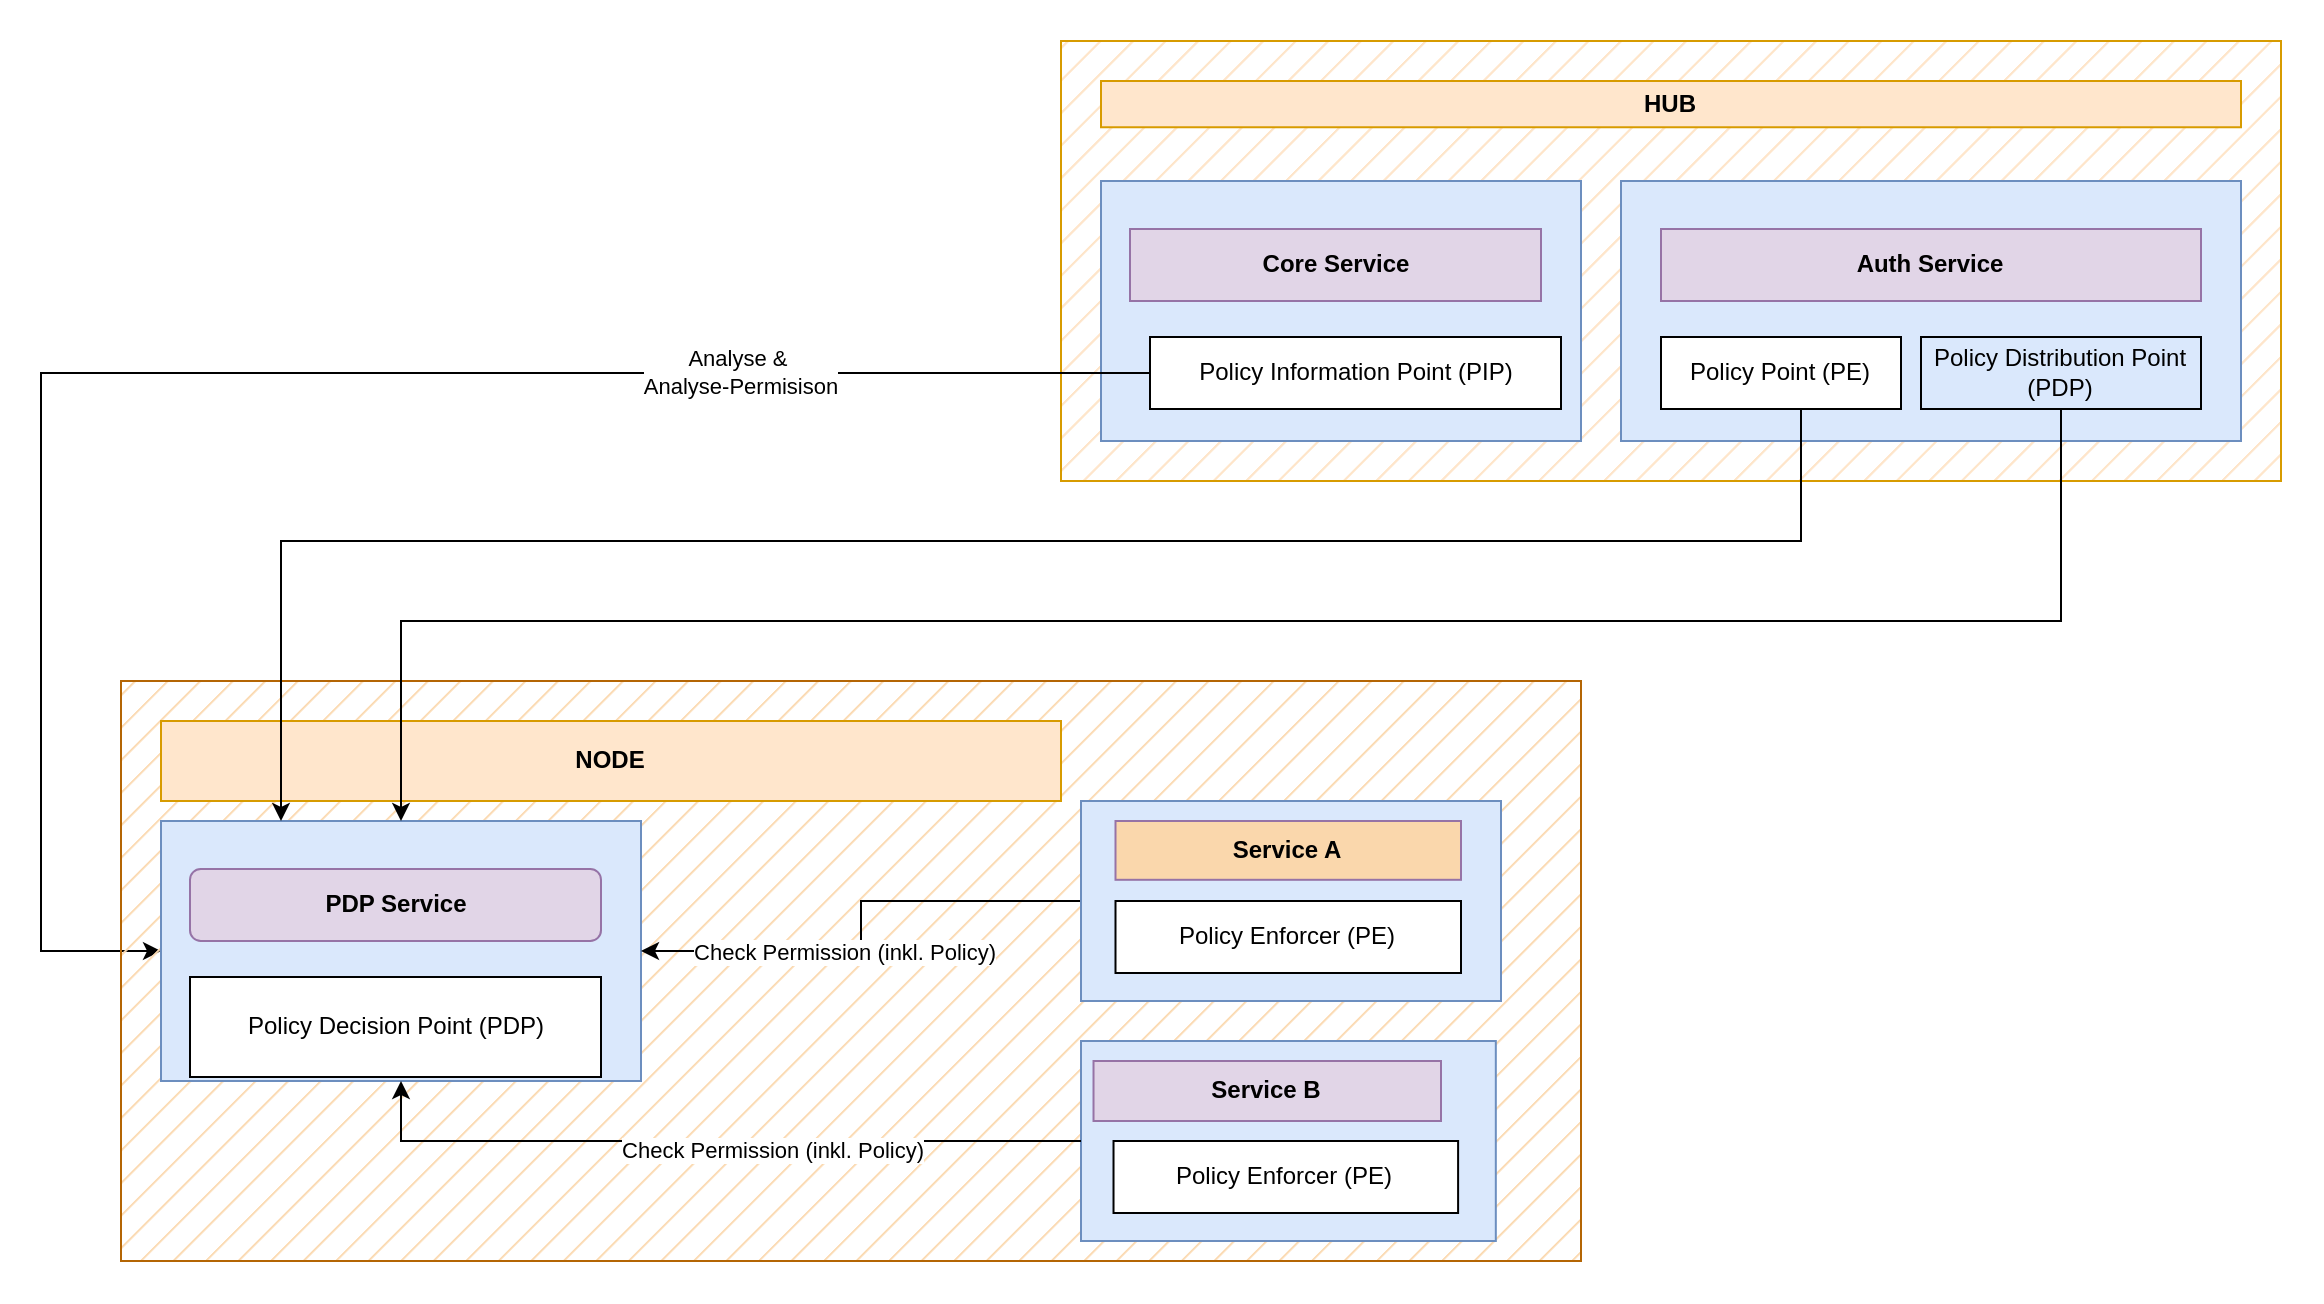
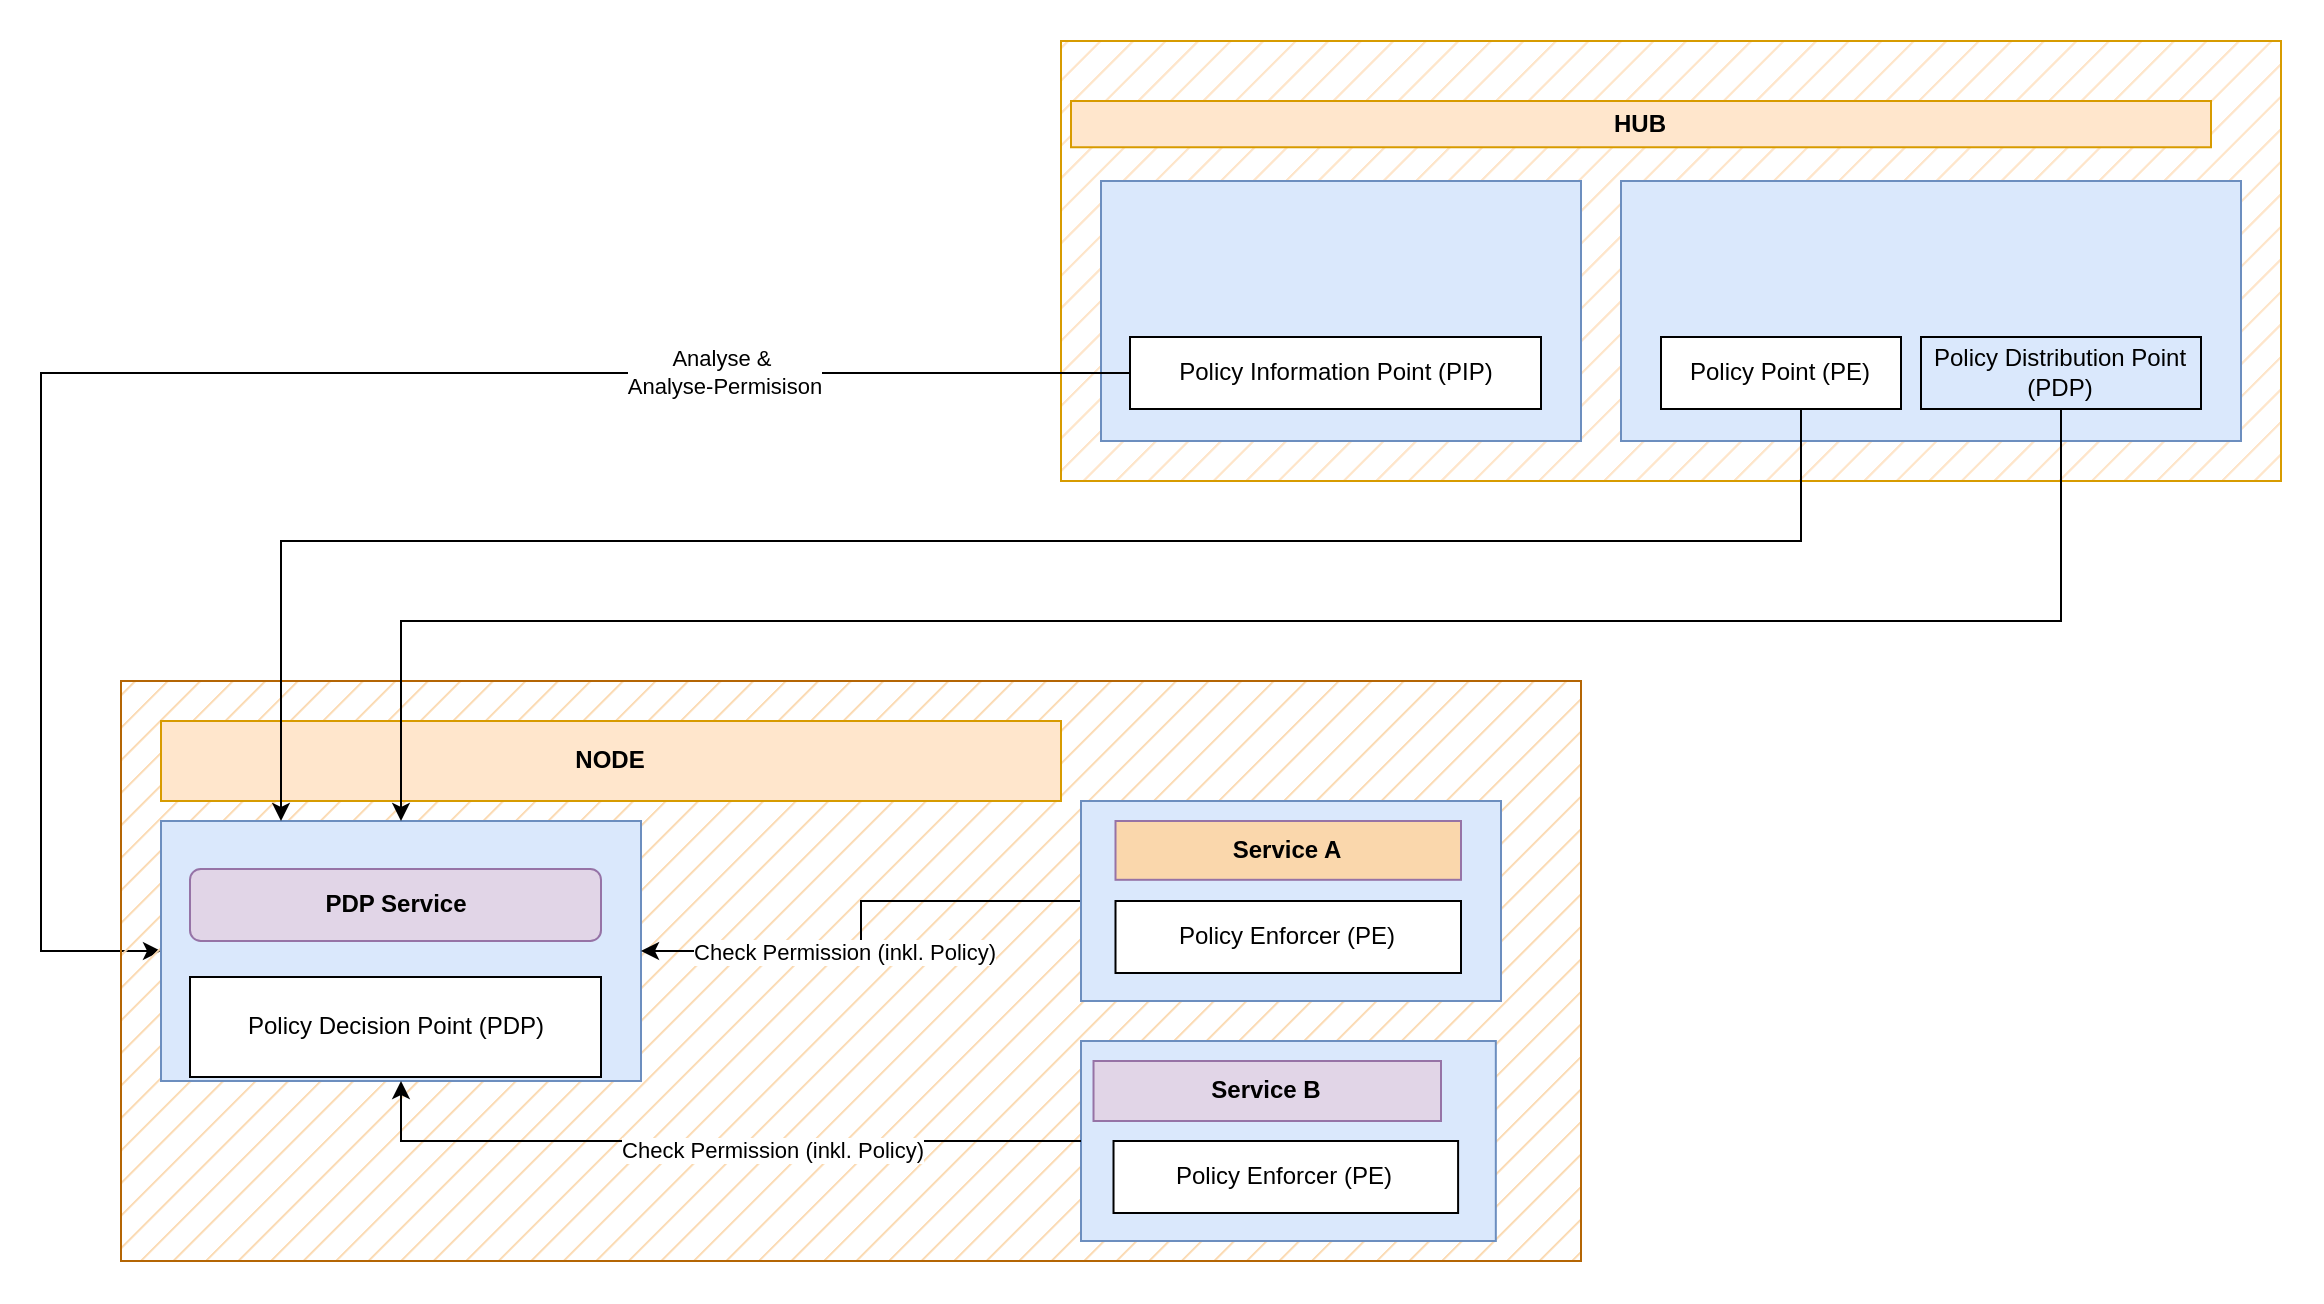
node "HUB": moved (1671, 104) -> (1641, 124)
node "Core Service": removed
node "Auth Service": removed
node "Policy Information Point (PIP)": moved (1356, 373) -> (1336, 373)
